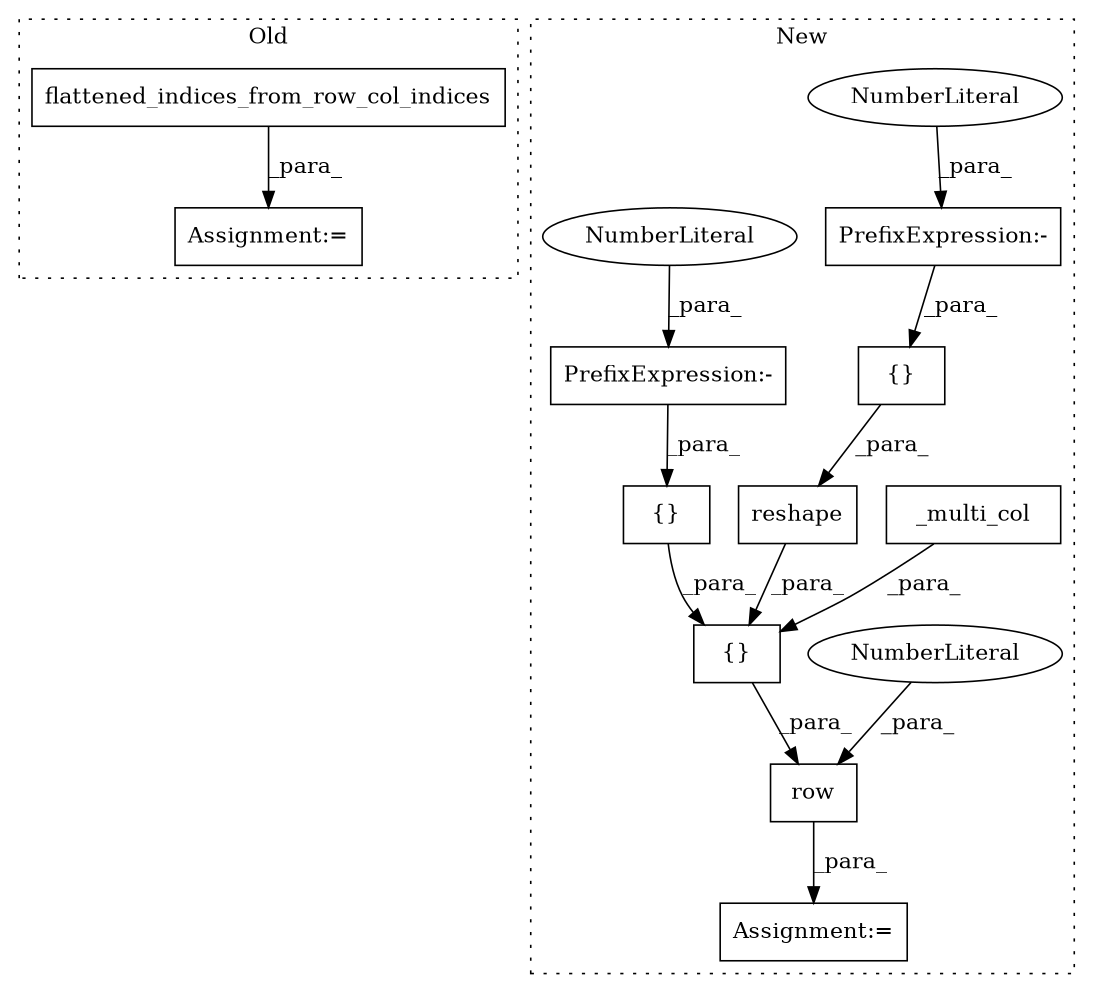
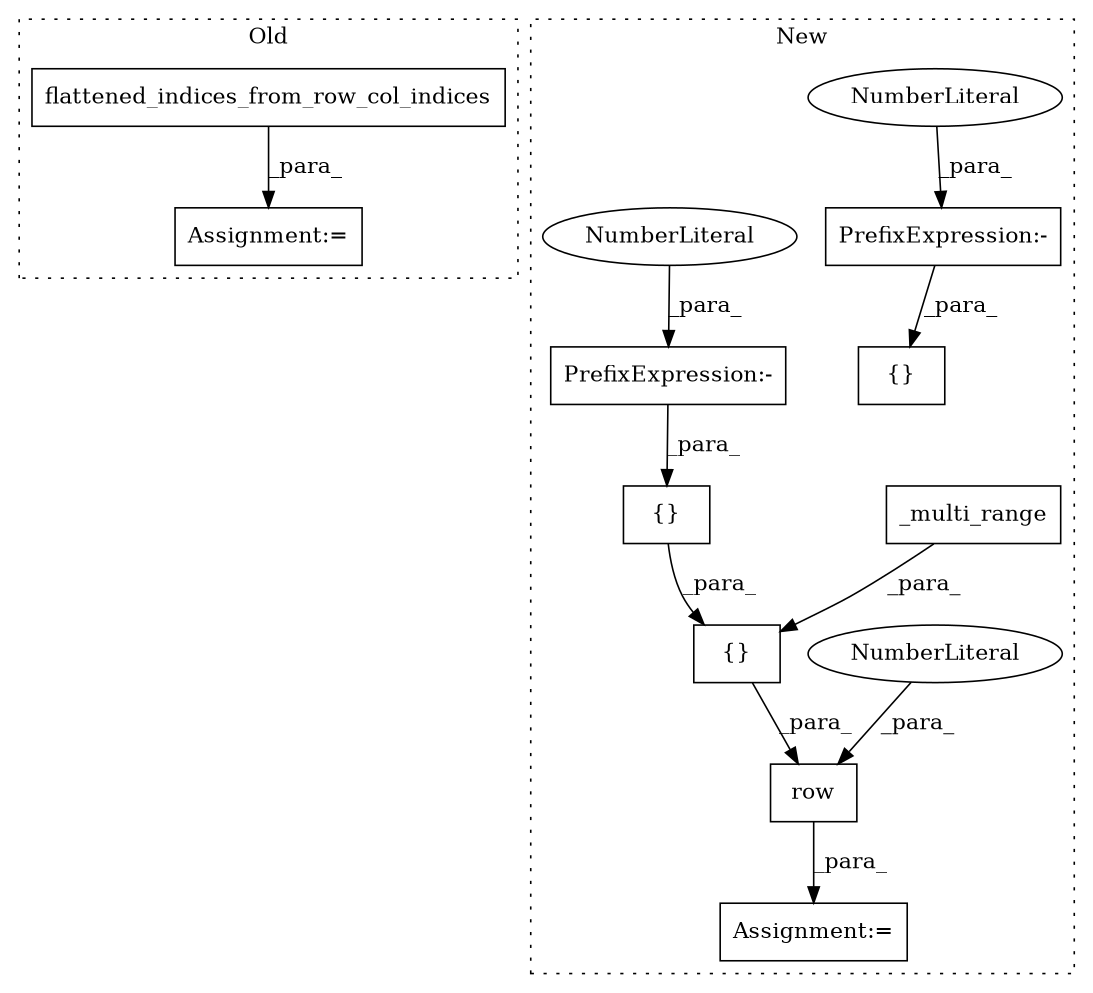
node "reshape": removed
node "_multi_col": label "_multi_col" -> "_multi_range"
